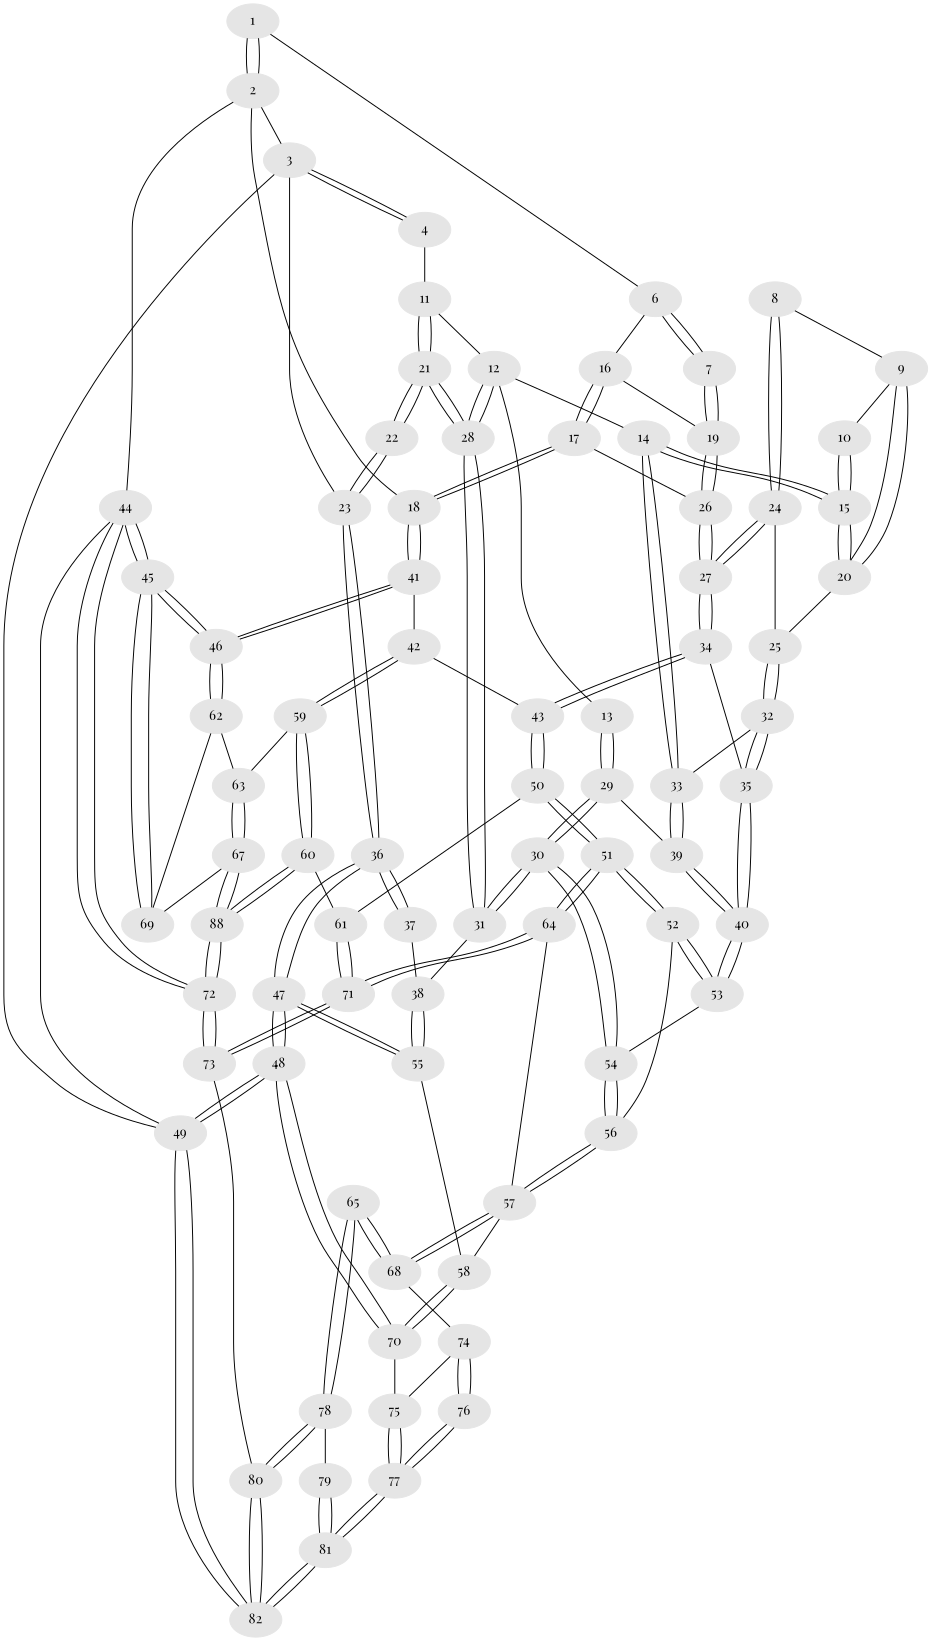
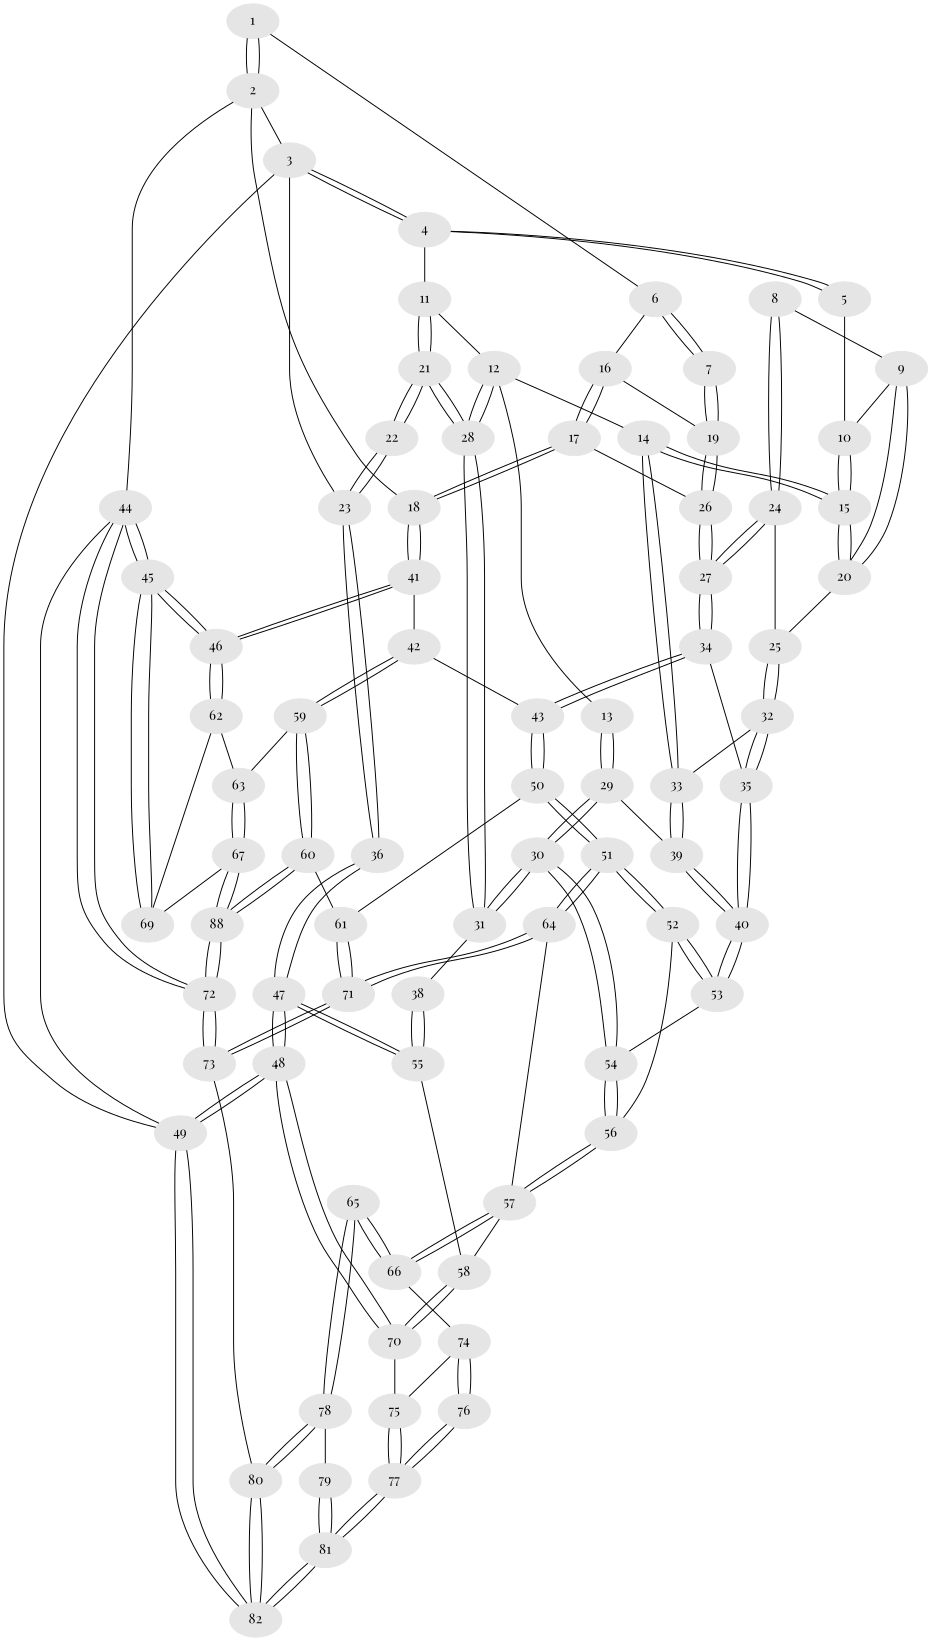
node "5": added
node "37": removed
node "68": label "68" -> "66"
